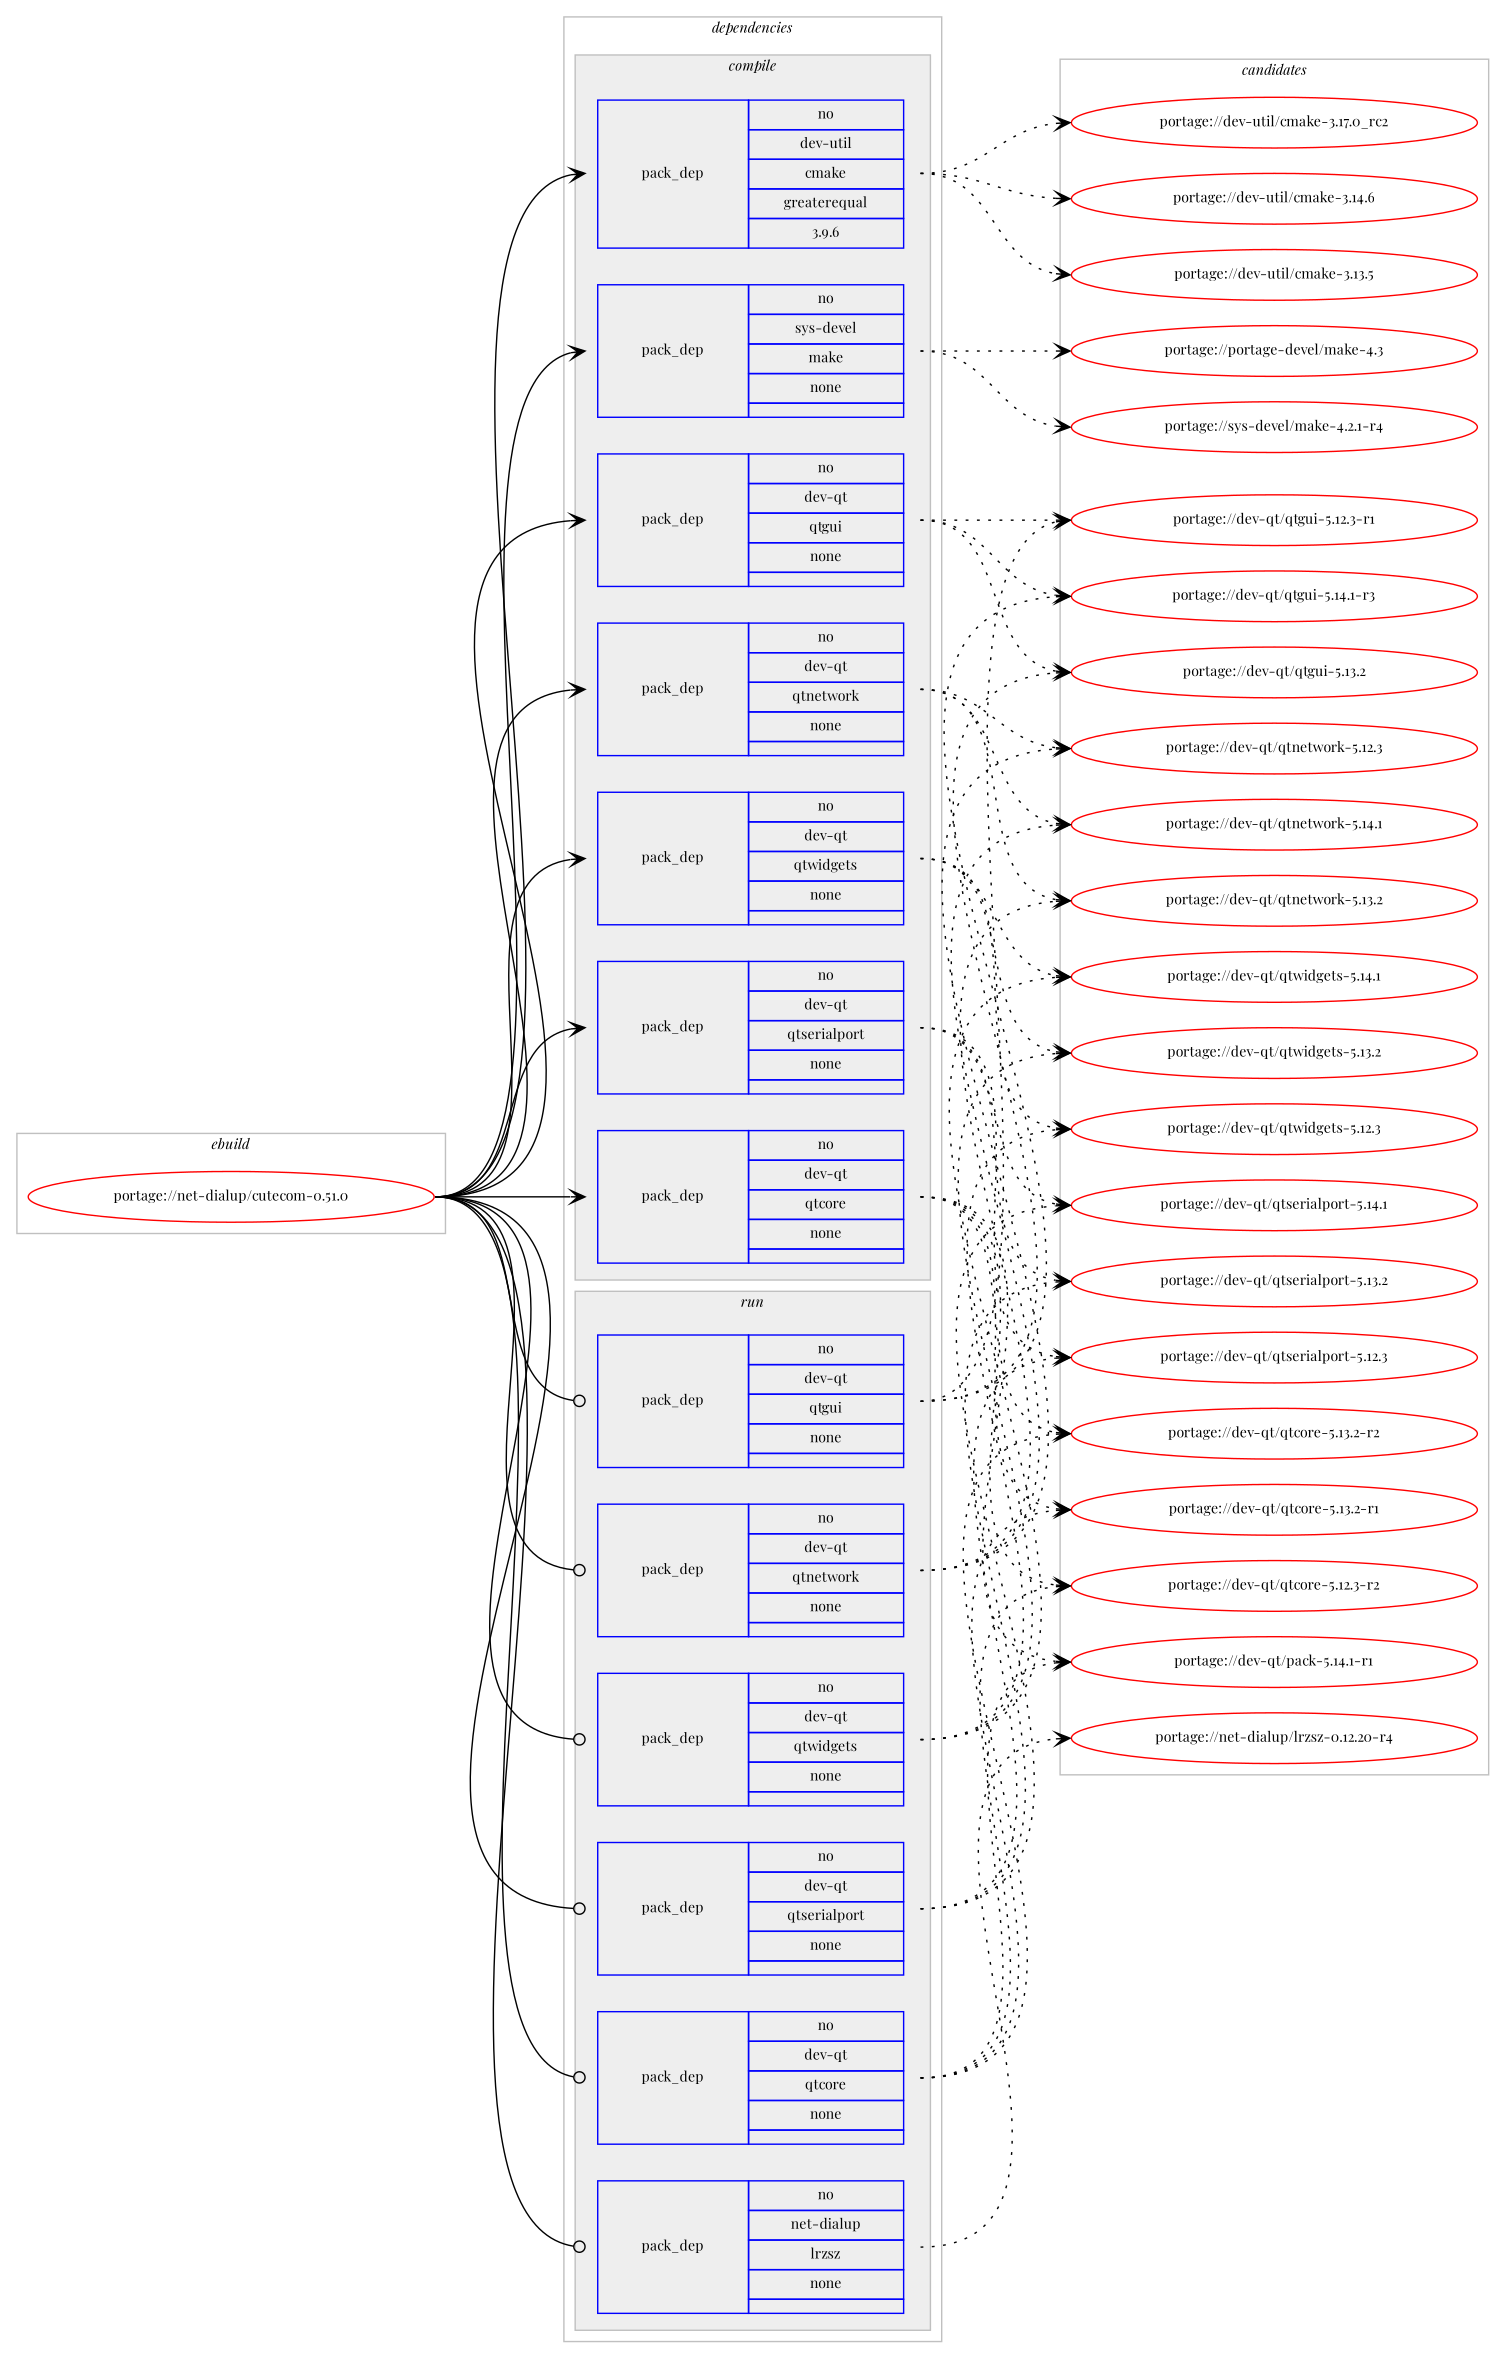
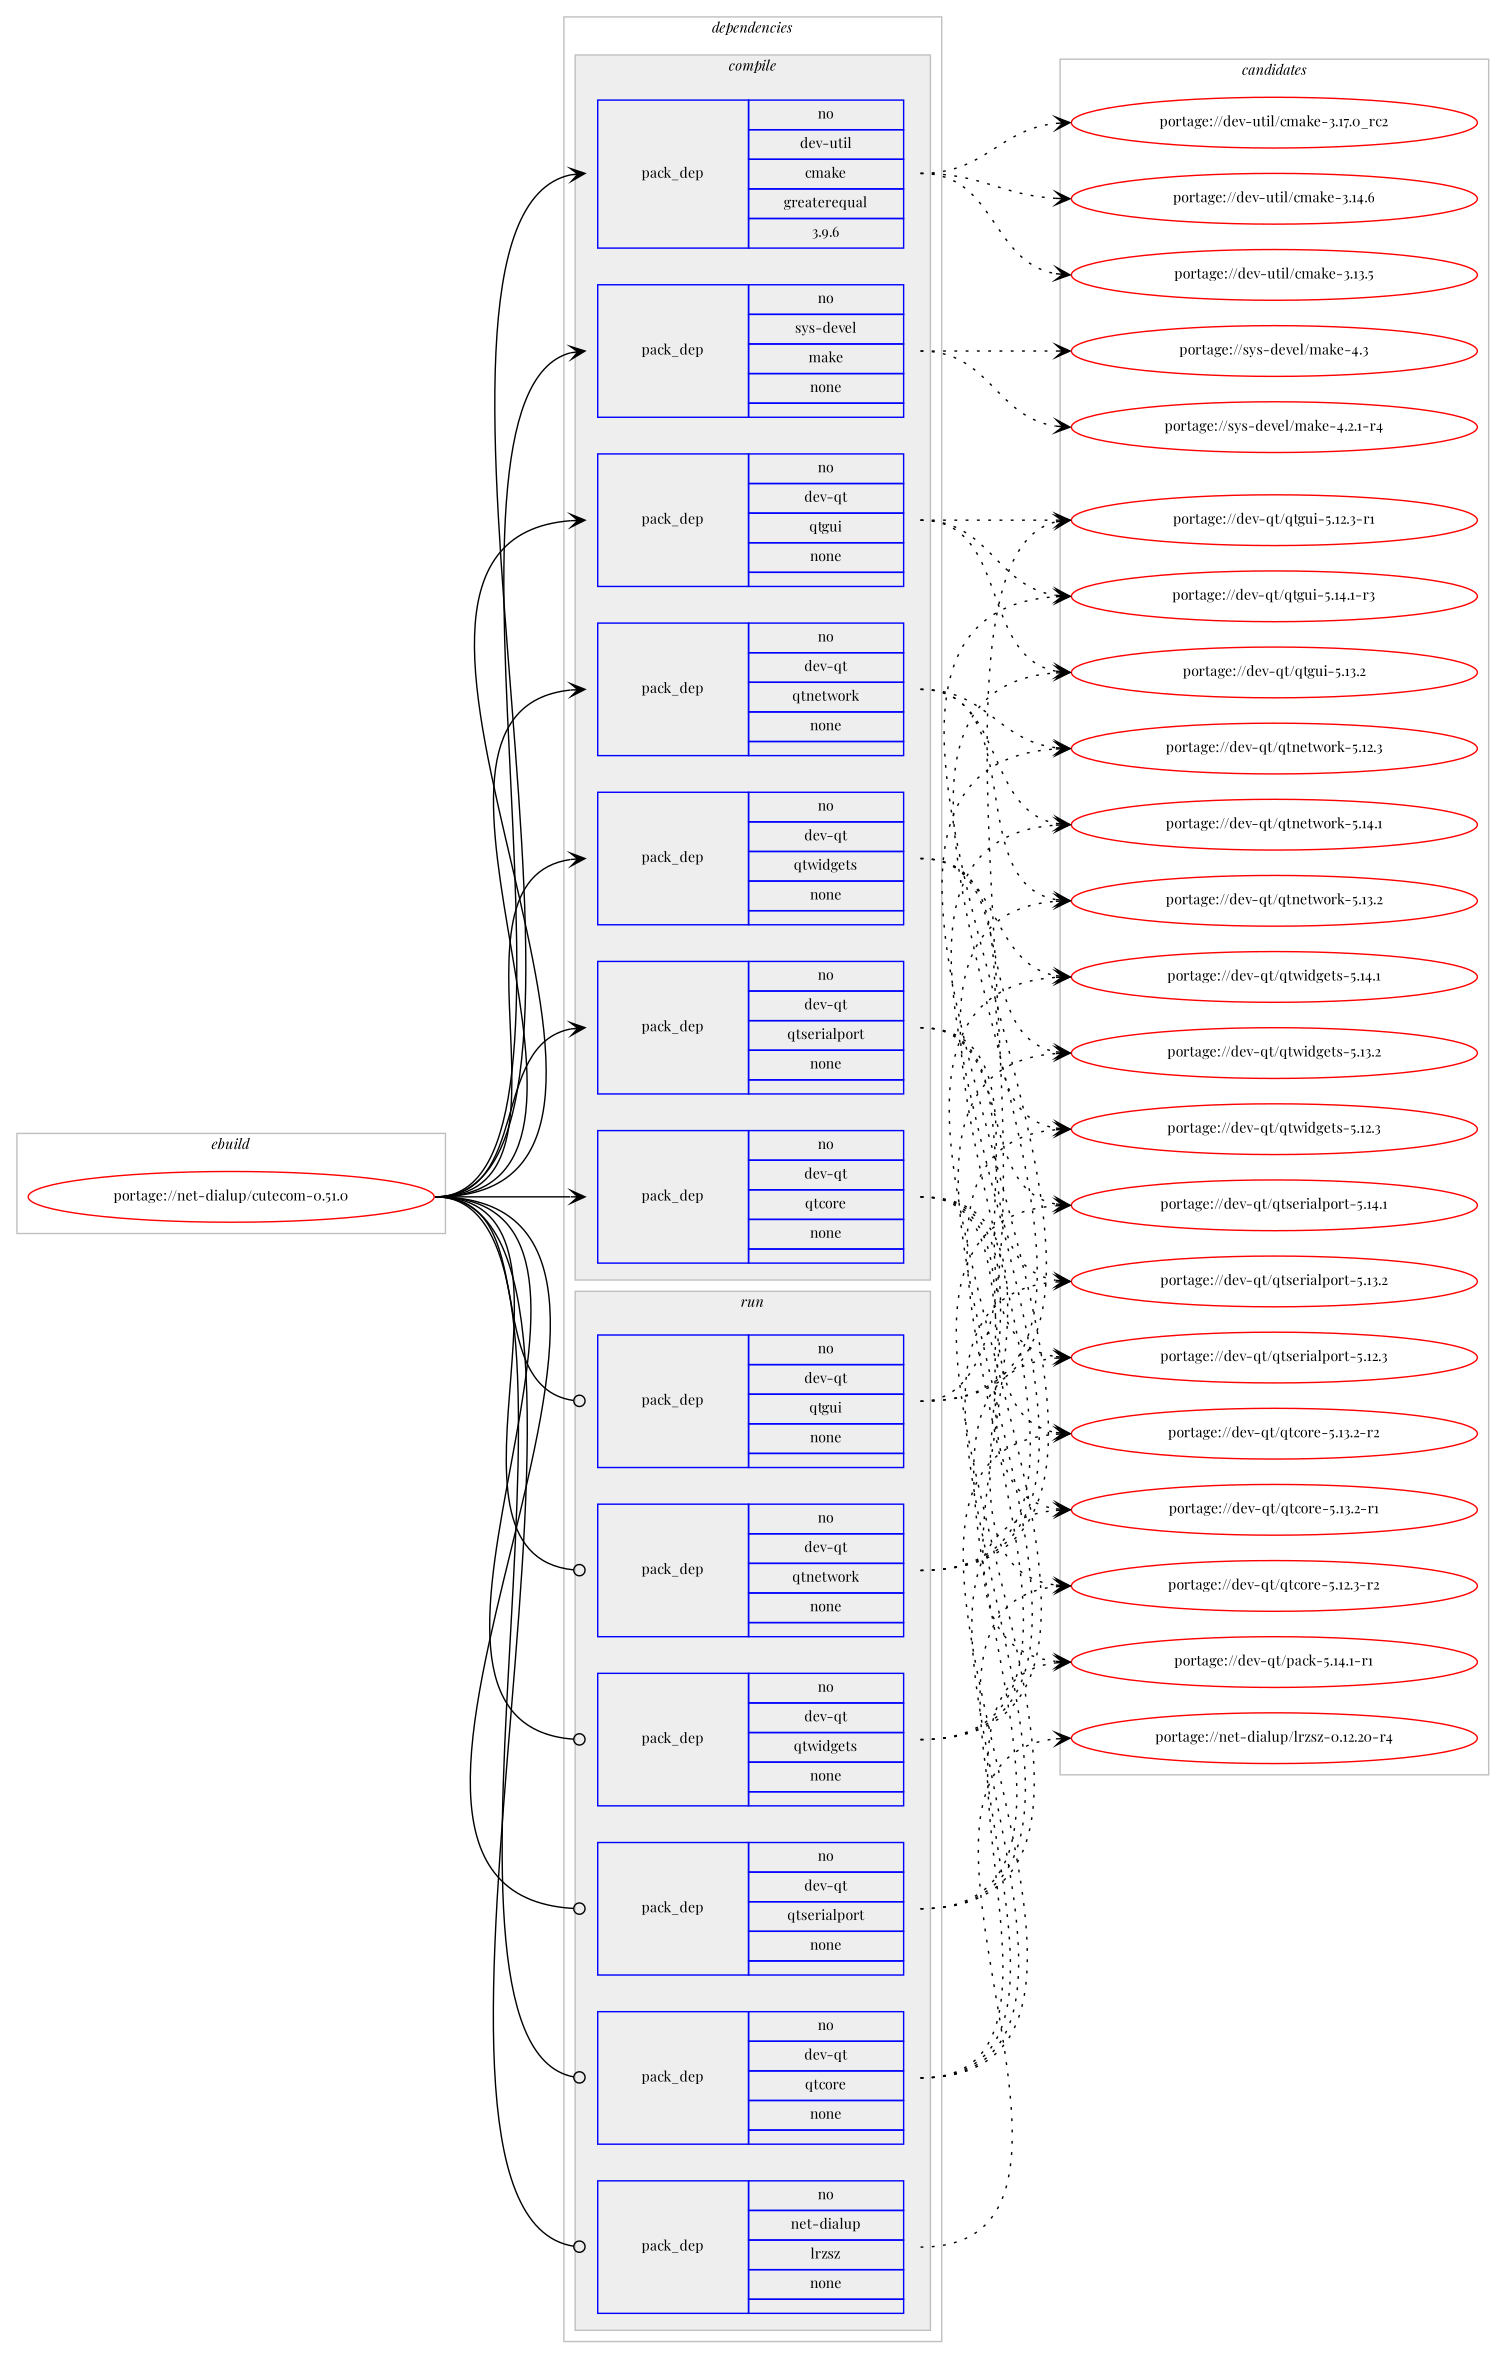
node "portage://portage-devel/make-4.3": label "portage://portage-devel/make-4.3" -> "portage://sys-devel/make-4.3"
